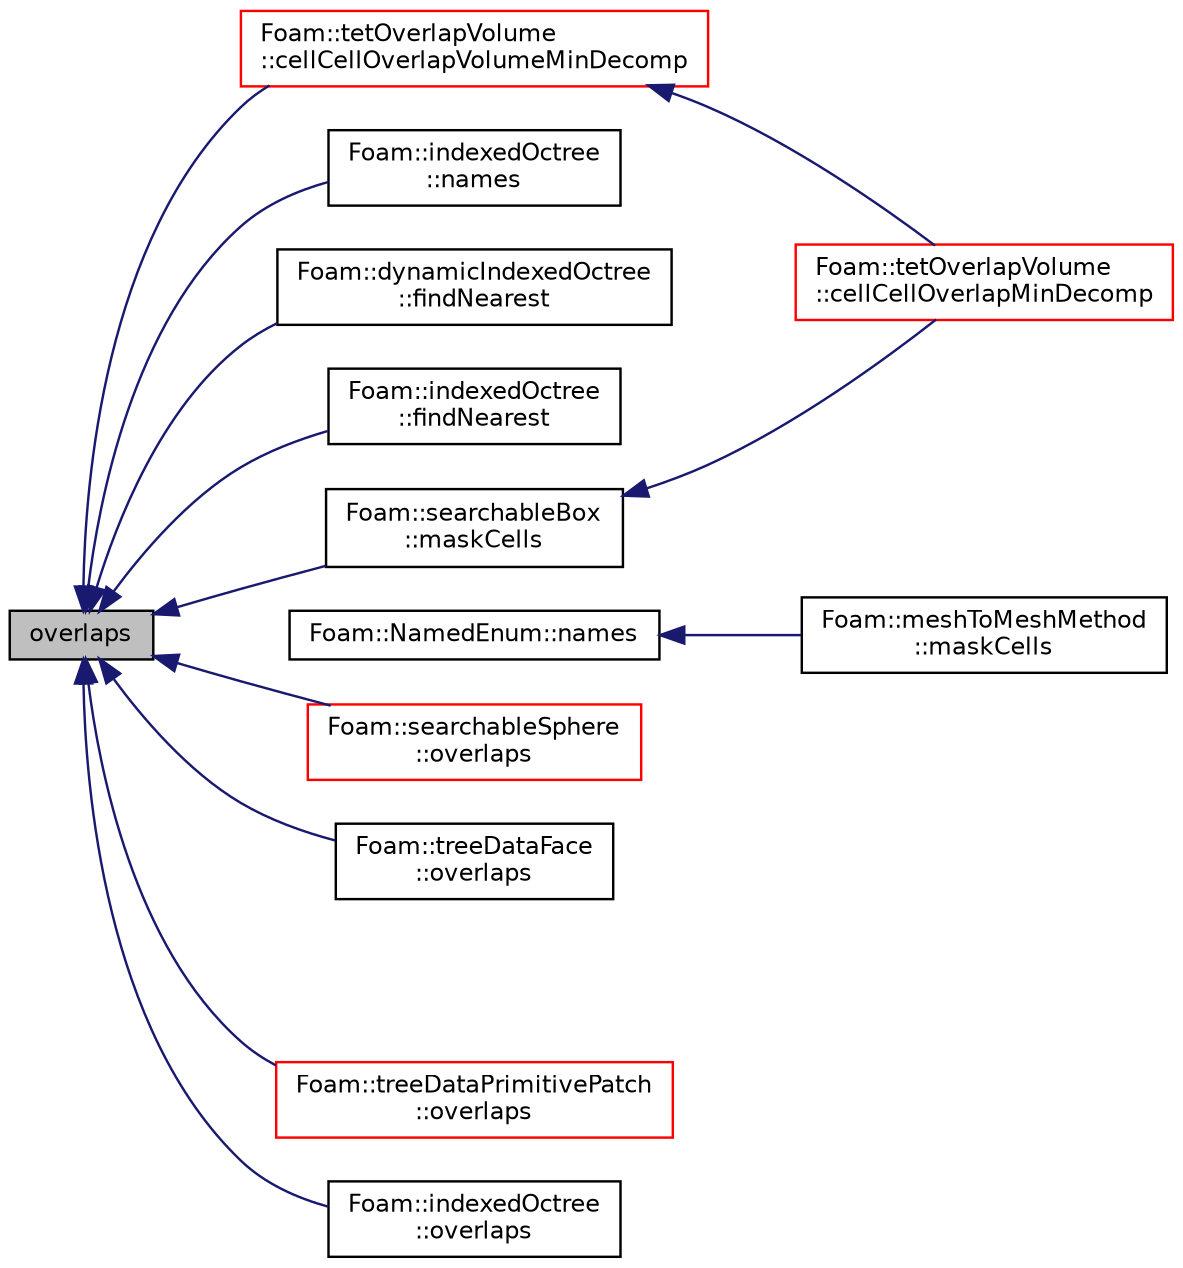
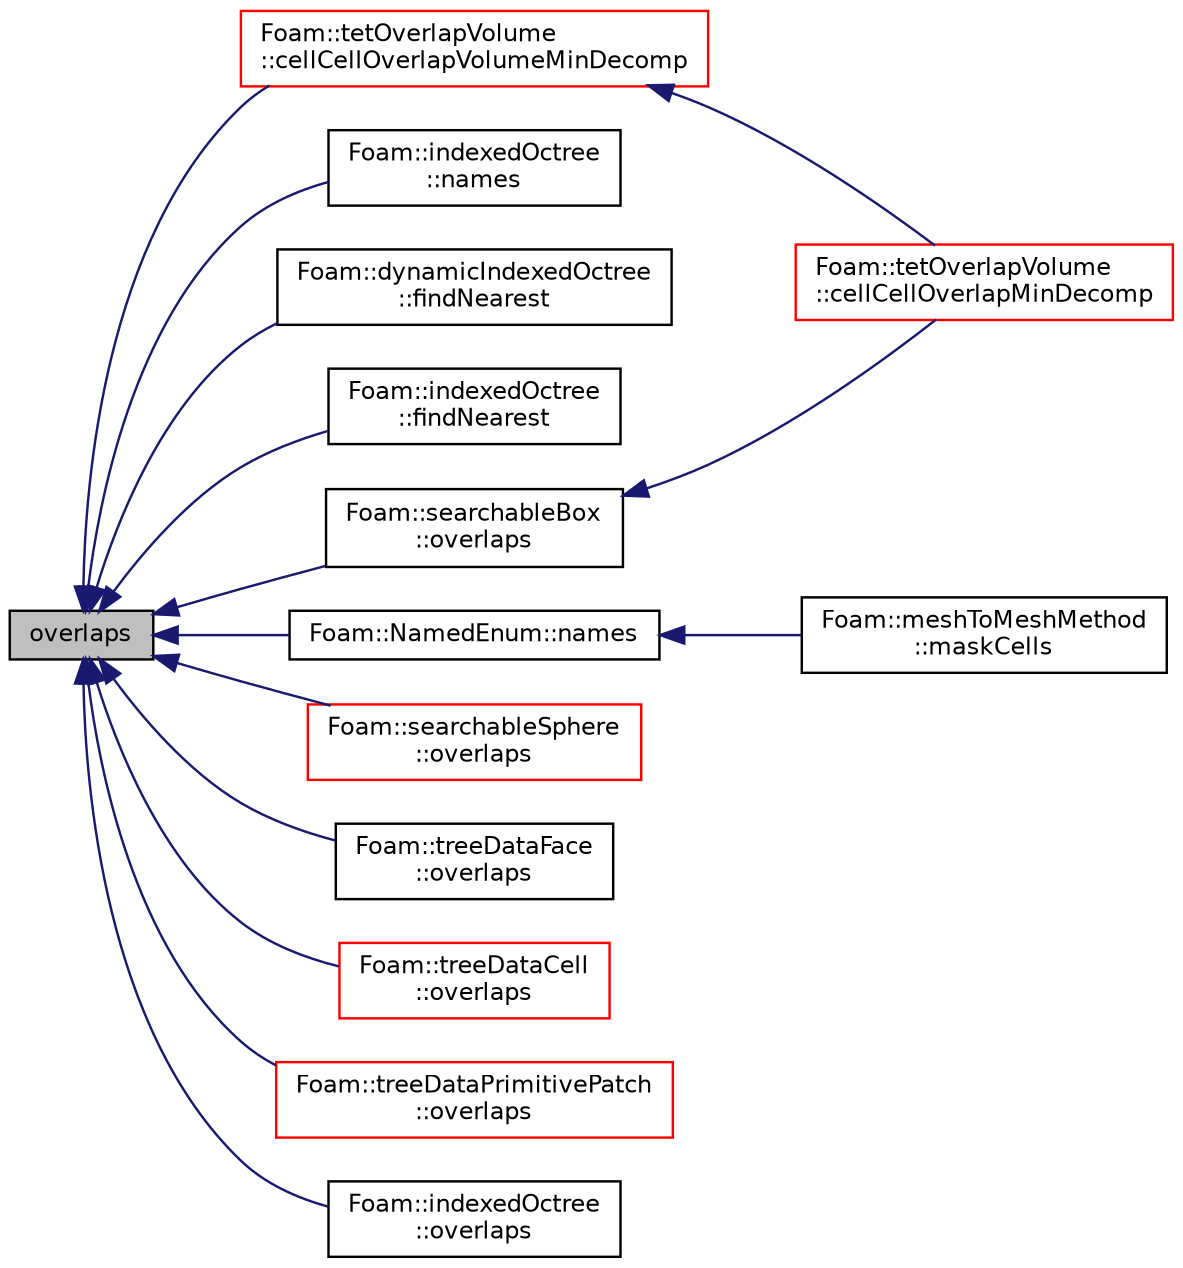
node "Foam::searchableBox ::maskCells": label "Foam::searchableBox ::maskCells" -> "Foam::searchableBox ::overlaps"
edge "Foam::NamedEnum::names" -> "overlaps": added
node "Foam::treeDataCell ::overlaps": added
